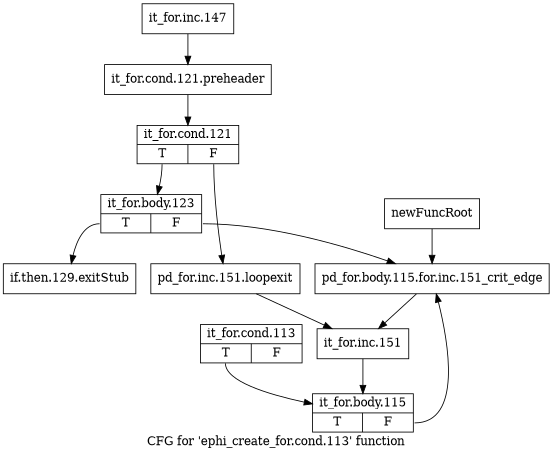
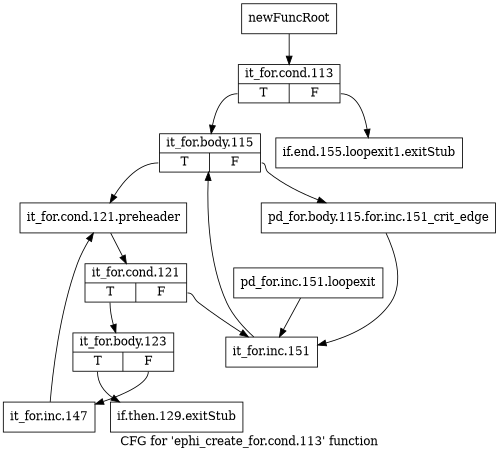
node "if.end.155.loopexit1.exitStub": added
edge "it_for.body.115" -> "it_for.cond.121.preheader": added
edge "it_for.cond.121" -> "pd_for.inc.151.loopexit": now "it_for.cond.121" -> "it_for.inc.151"
edge "it_for.body.123" -> "pd_for.body.115.for.inc.151_crit_edge": now "it_for.body.123" -> "it_for.inc.147"
edge "newFuncRoot" -> "pd_for.body.115.for.inc.151_crit_edge": now "newFuncRoot" -> "it_for.cond.113"
